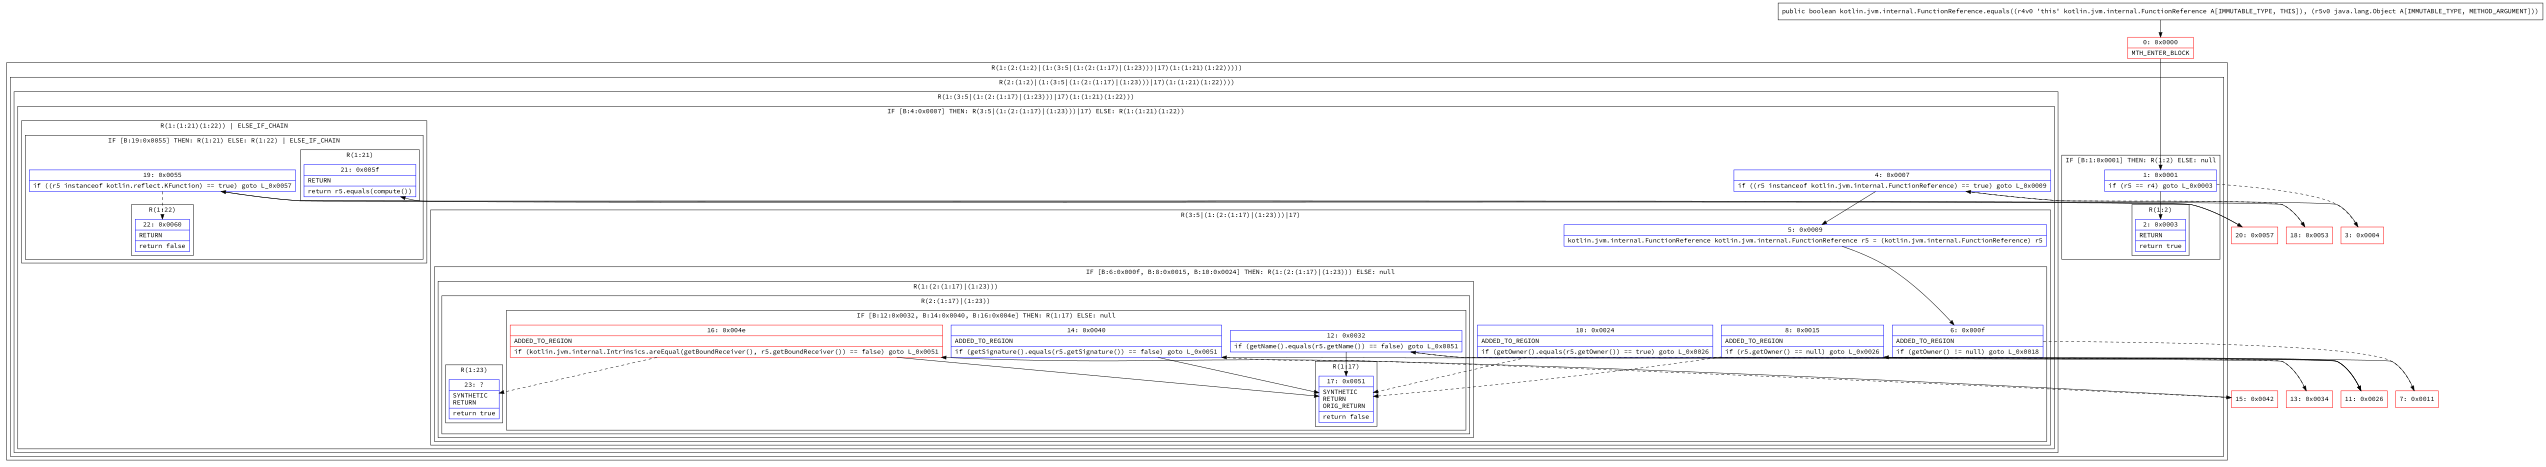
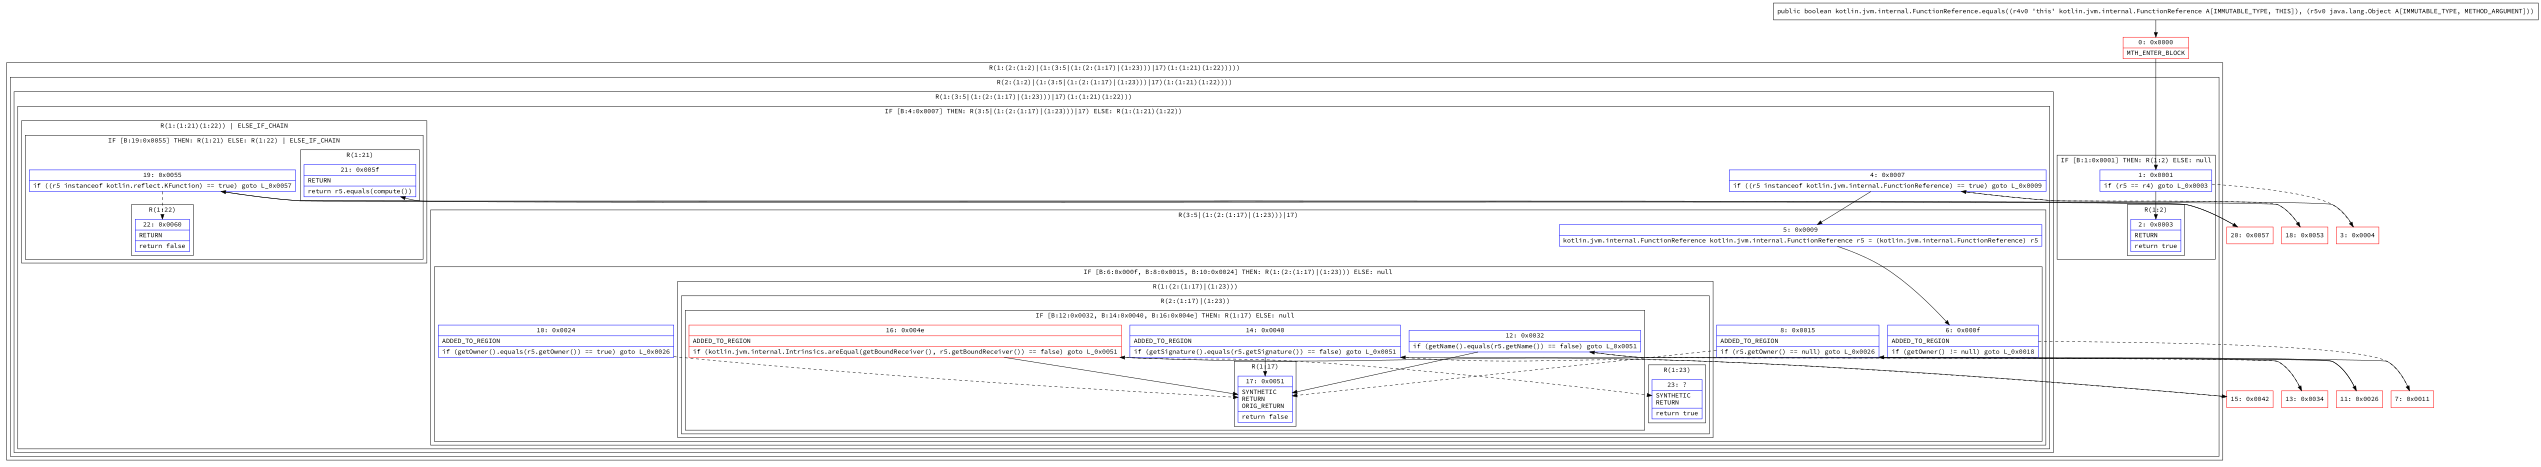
edge "10: 0x0024" -> "11: 0x0026": removed
